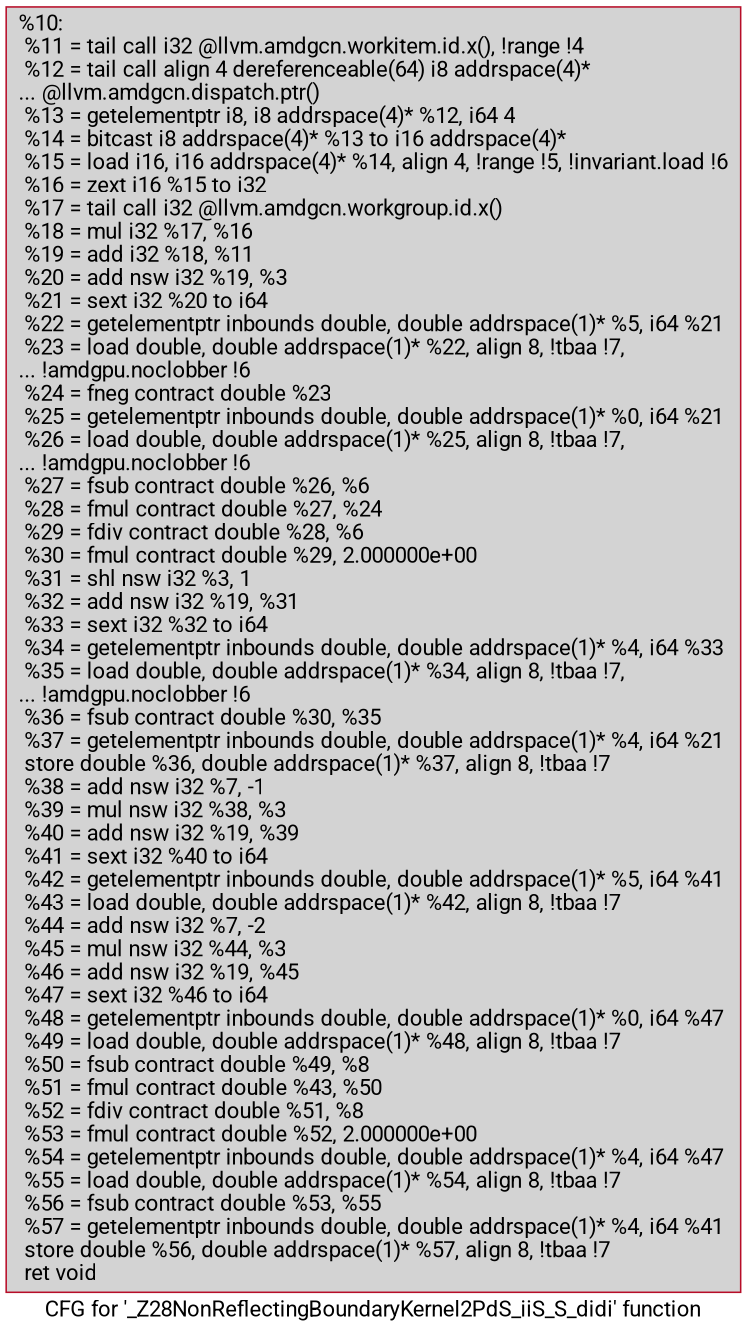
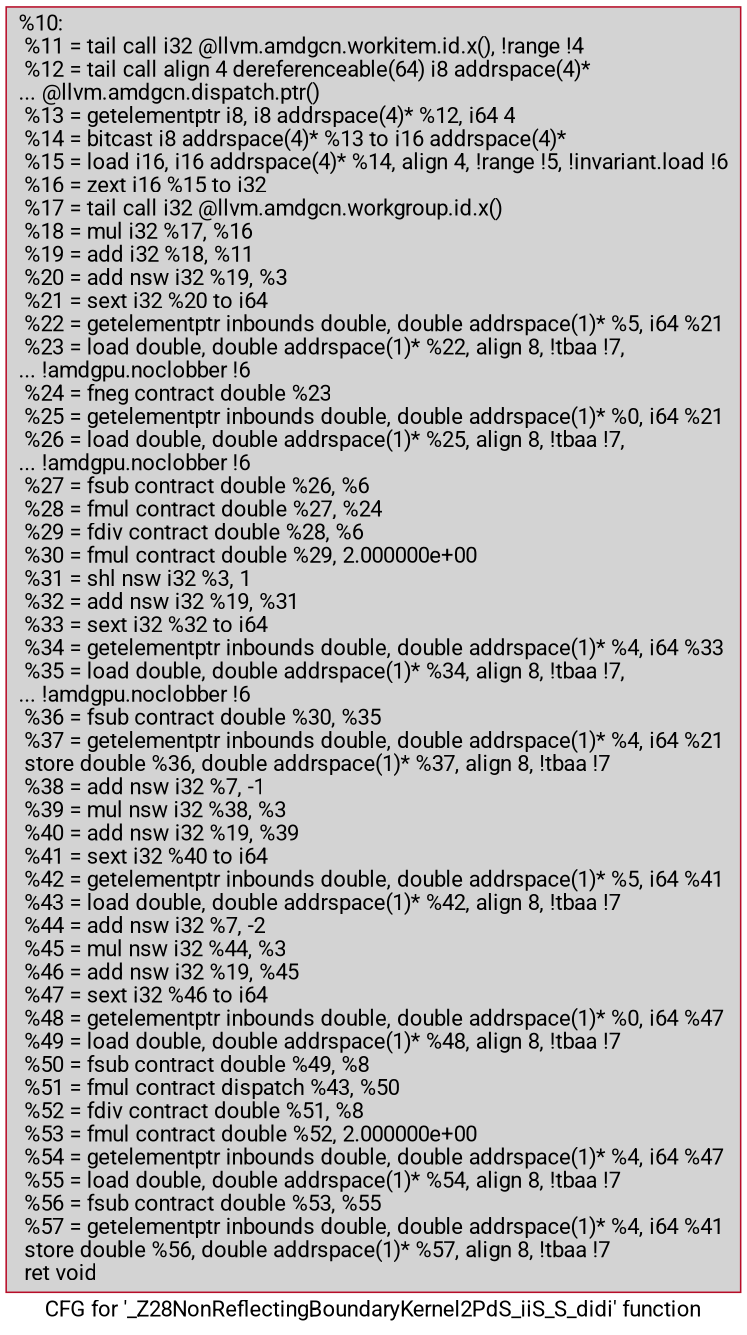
node "%10:": text "%51 = fmul contract double %43, %50" -> "%51 = fmul contract dispatch %43, %50"
